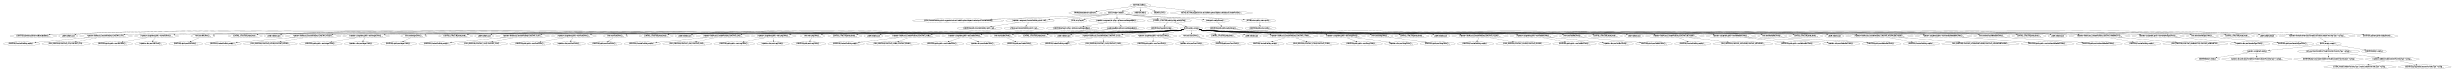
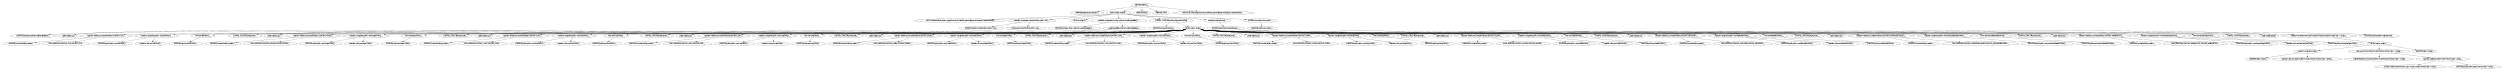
node "(IDENTIFIER,cpInfo,cpInfo = new NameAndTypeCPInfo())": added
